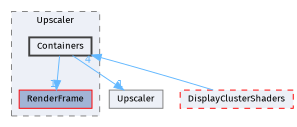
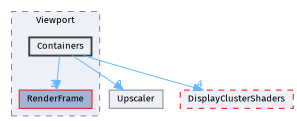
cluster "Upscaler": label "Upscaler" -> "Viewport"
edge "DisplayClusterShaders" -> "Containers": reversed
